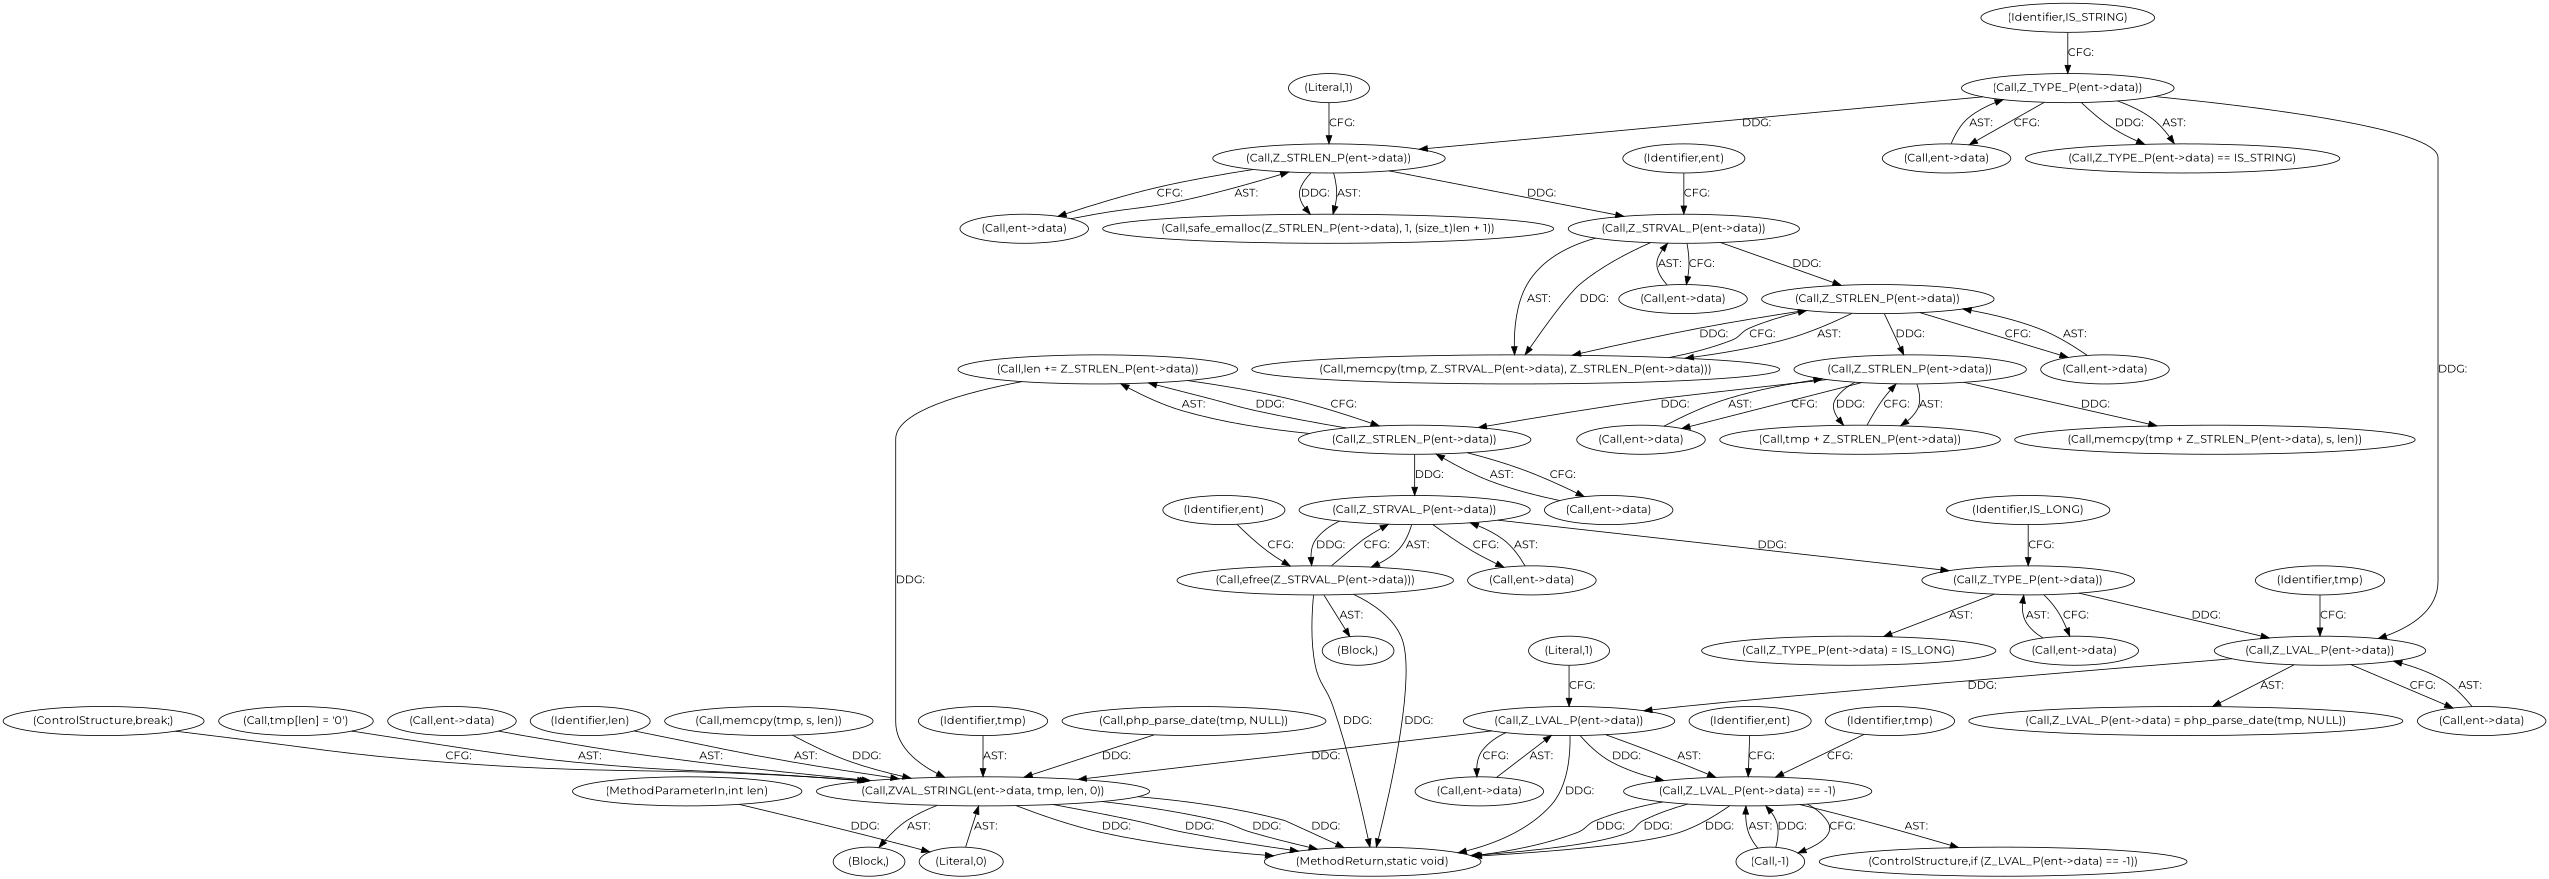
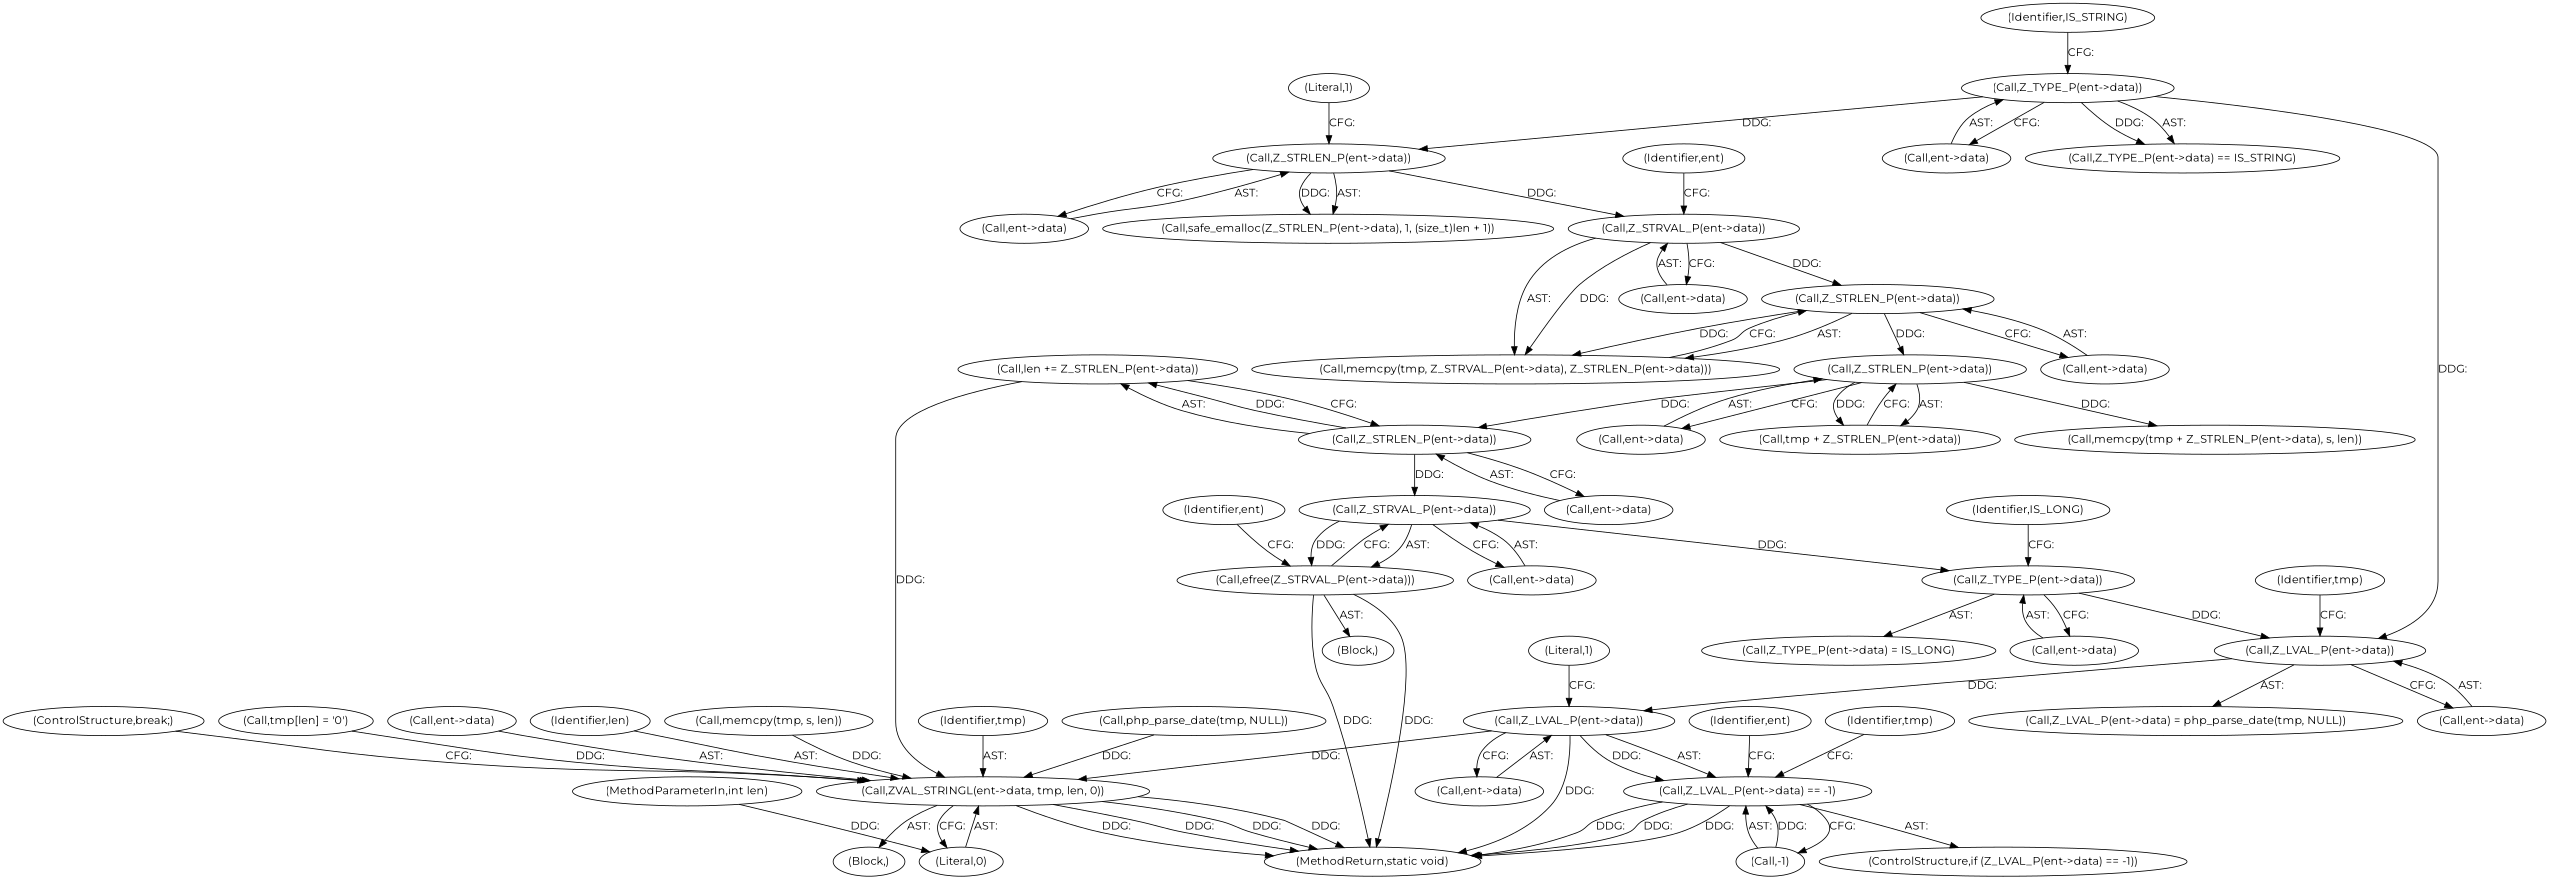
edge "(Call,tmp[len] = '0')" -> "(Call,ZVAL_STRINGL(ent->data, tmp, len, 0))": label "AST: " -> "DDG: "
edge "(Call,ZVAL_STRINGL(ent->data, tmp, len, 0))" -> "(Literal,0)": added, label "CFG:"
